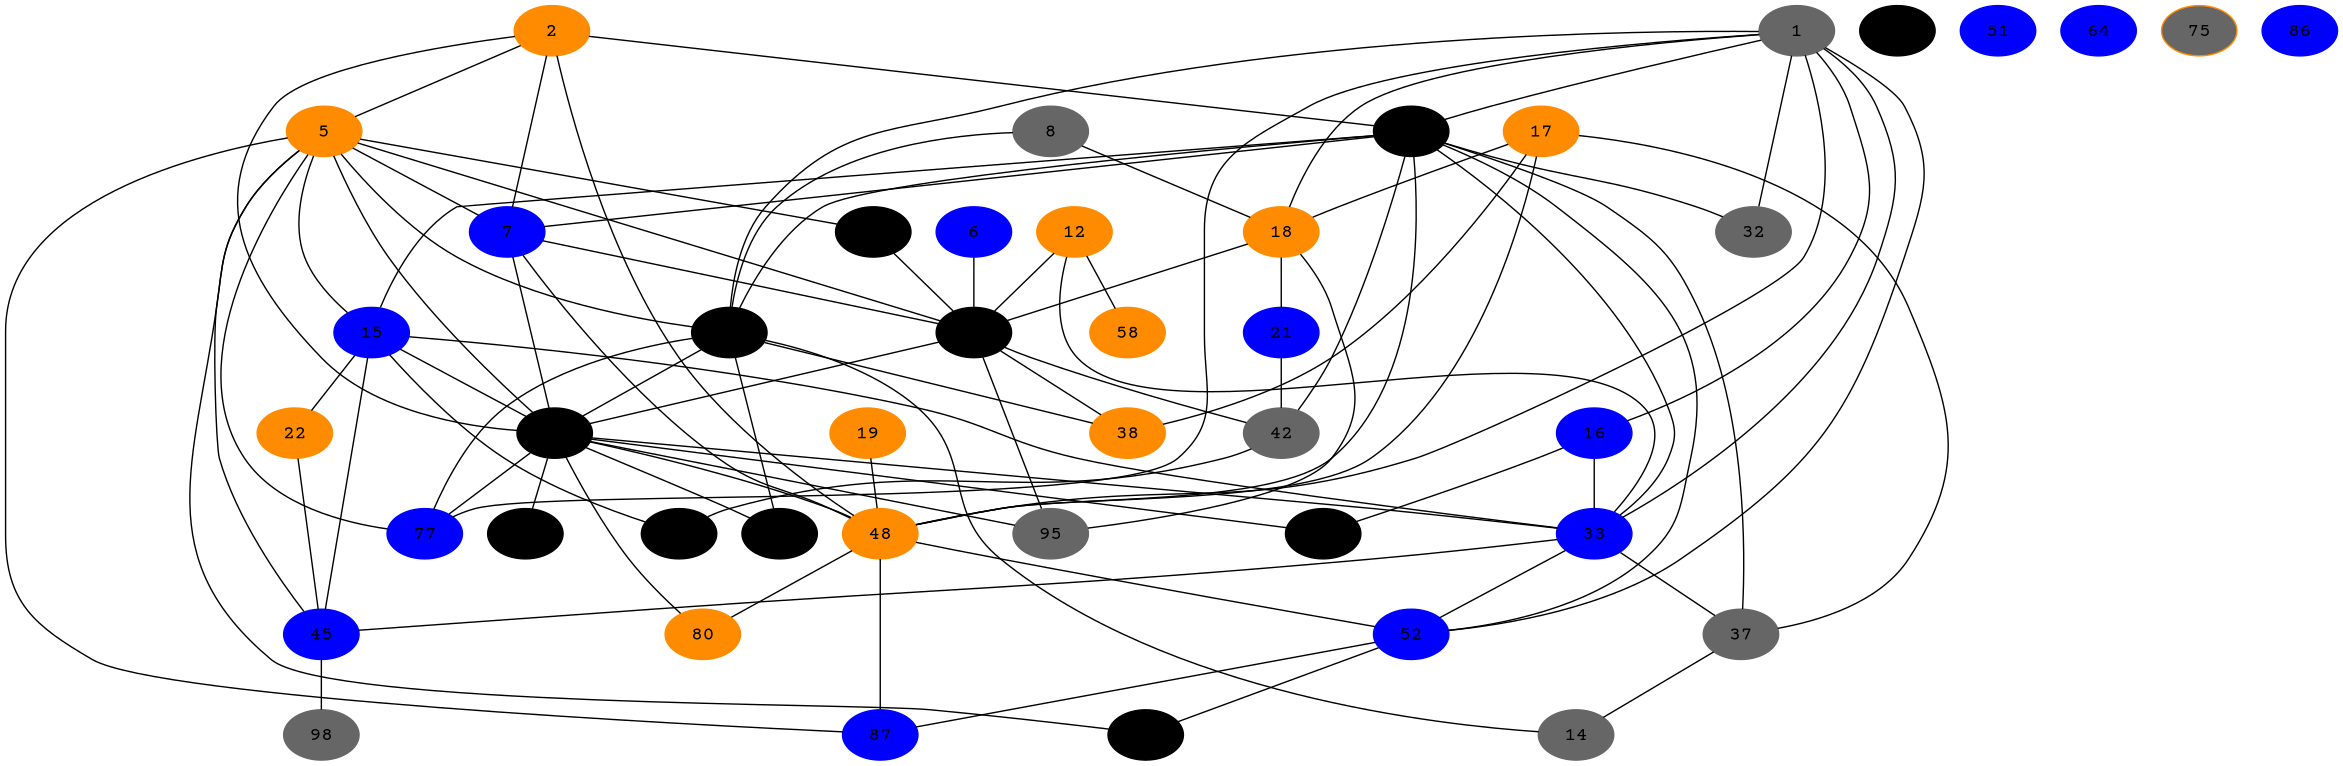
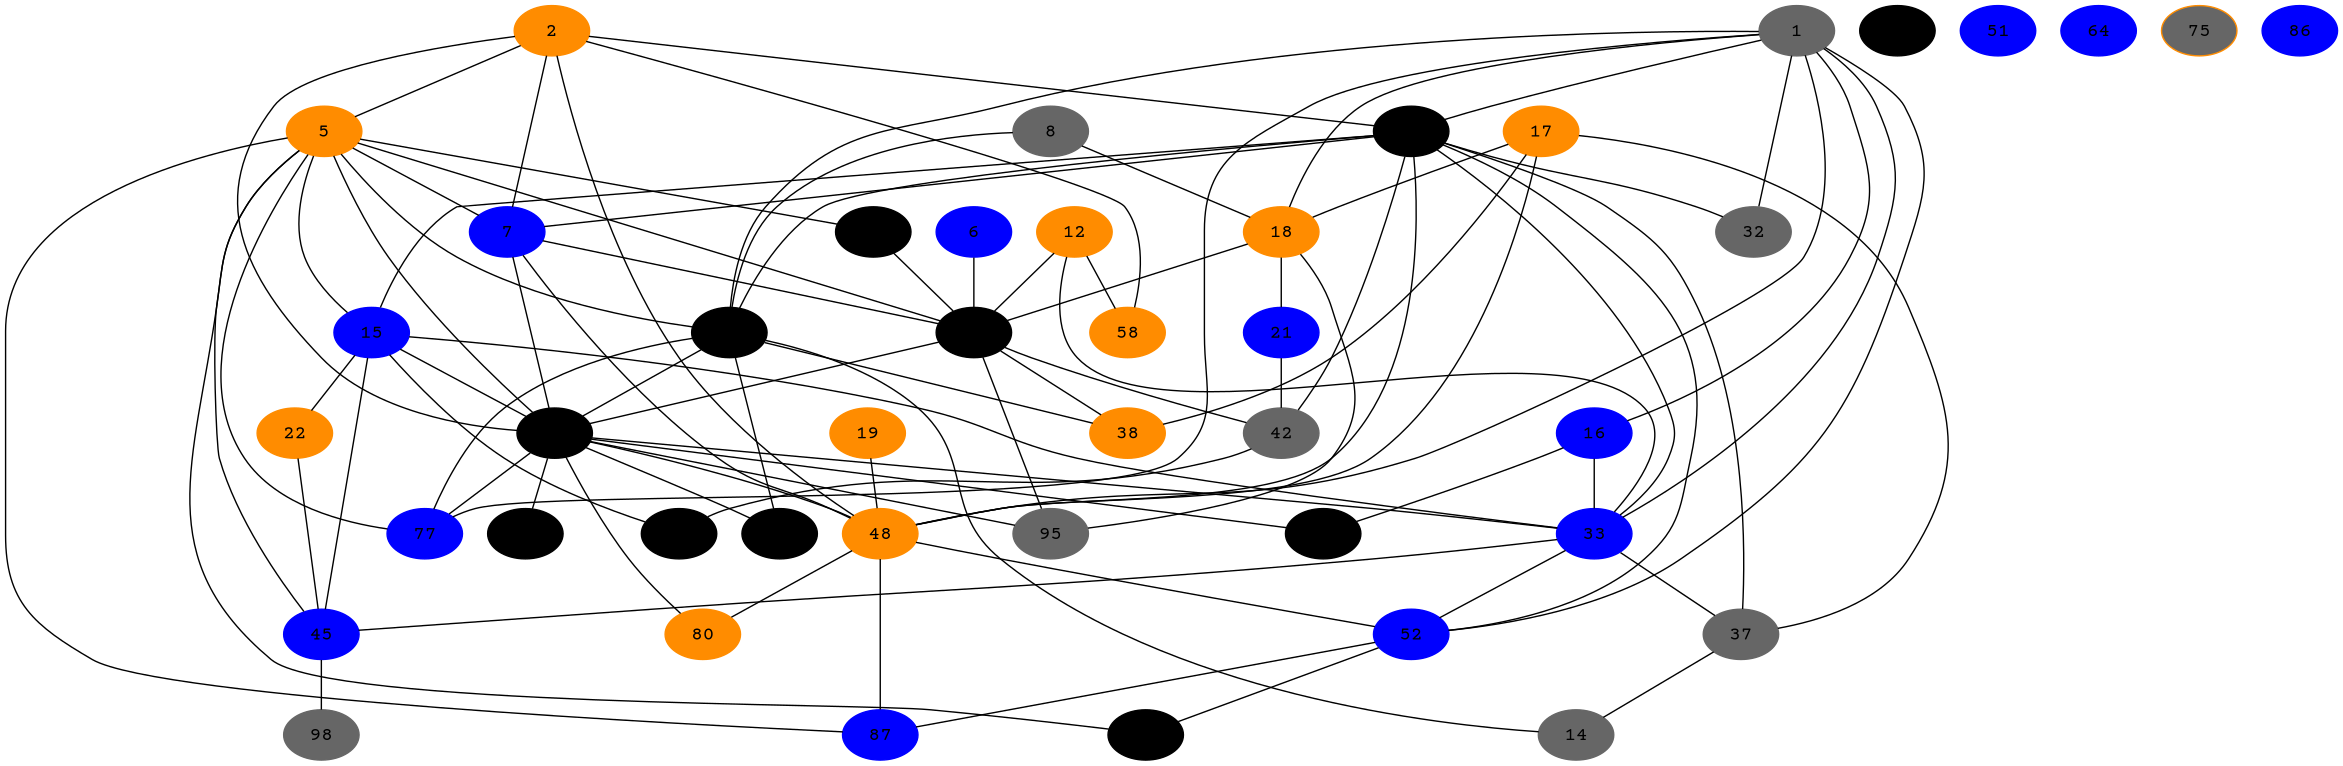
edge "2" -- "58": added
